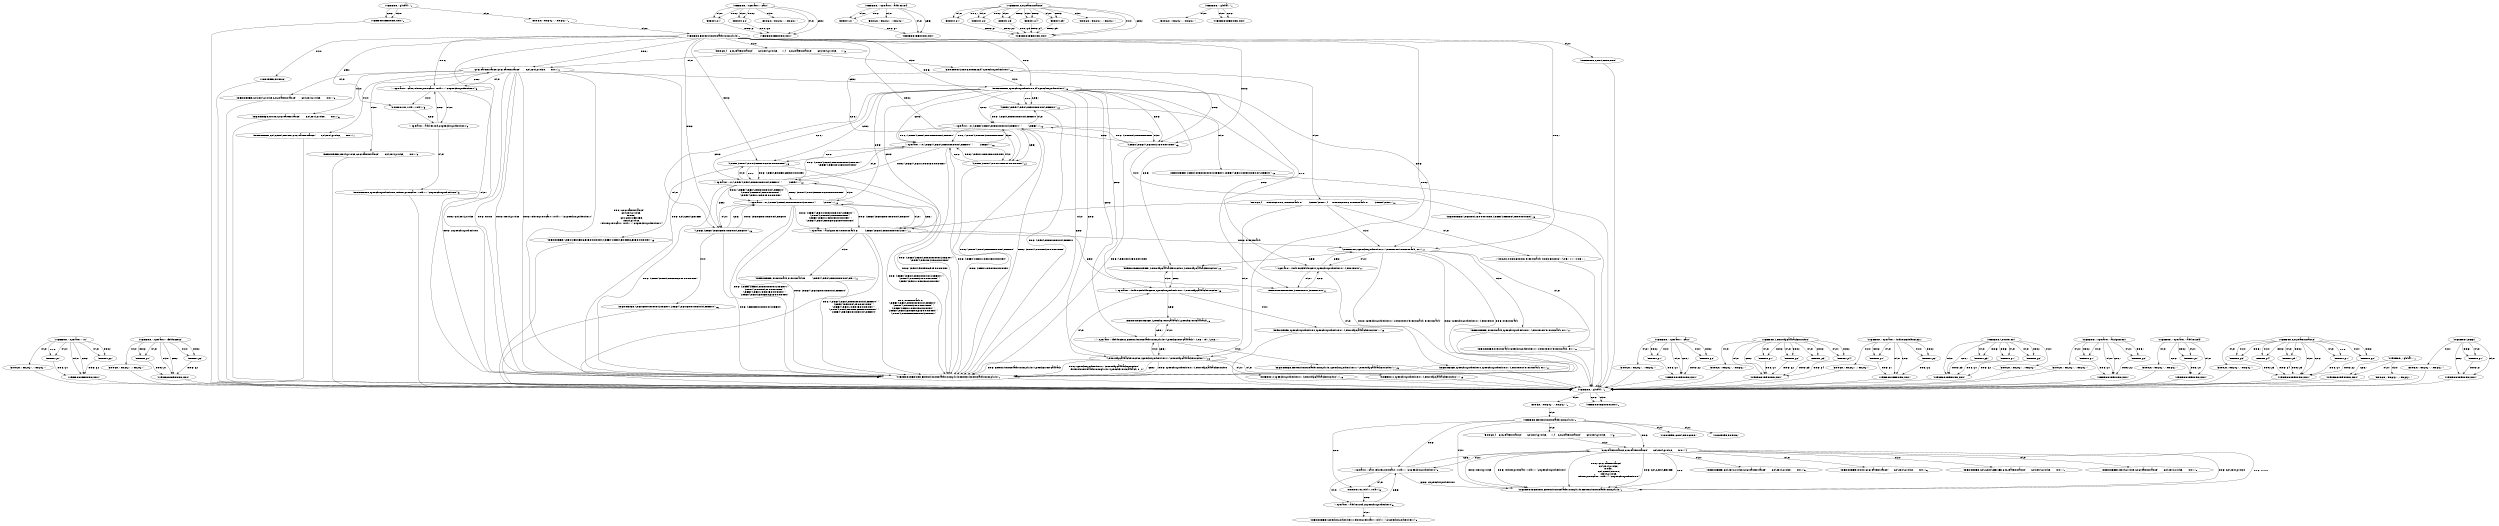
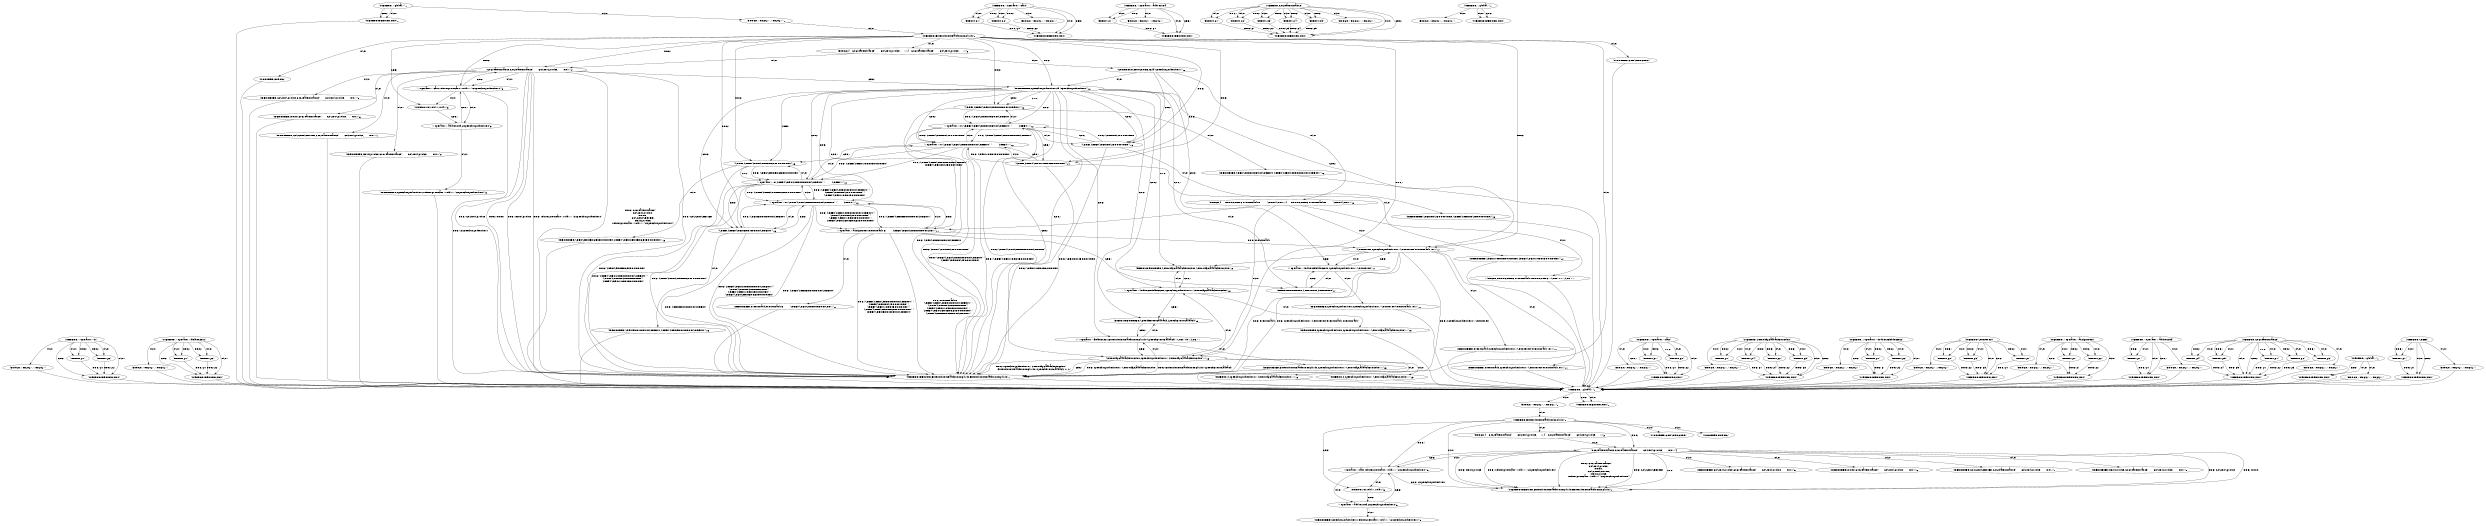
edge "(IDENTIFIER,speech_synthesizer_,if (speech_synthesizer_))" -> "(SPFEI,SPFEI(SPEI_SENTENCE_BOUNDARY))": label "CDG: " -> "SPEI: "
edge "(IDENTIFIER,speech_synthesizer_,if (speech_synthesizer_))" -> "(FIELD_IDENTIFIER,SpeechEventCallback,SpeechEventCallback)": added, label "CDG:"
node "(IDENTIFIER,SPEI_WORD_BOUNDARY,SPFEI(SPEI_WORD_BOUNDARY))": added
